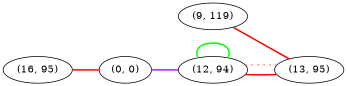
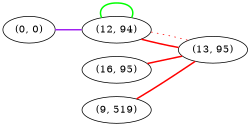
node "(9, 119)": label "(9, 119)" -> "(9, 519)"
edge "(16, 95)" -- "(0, 0)": now "(16, 95)" -- "(13, 95)"
